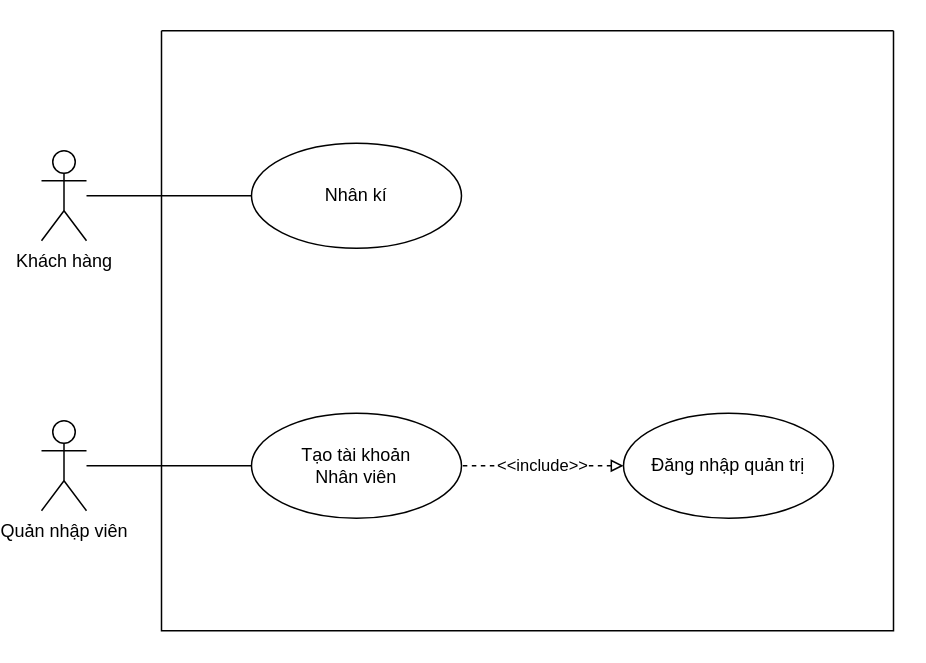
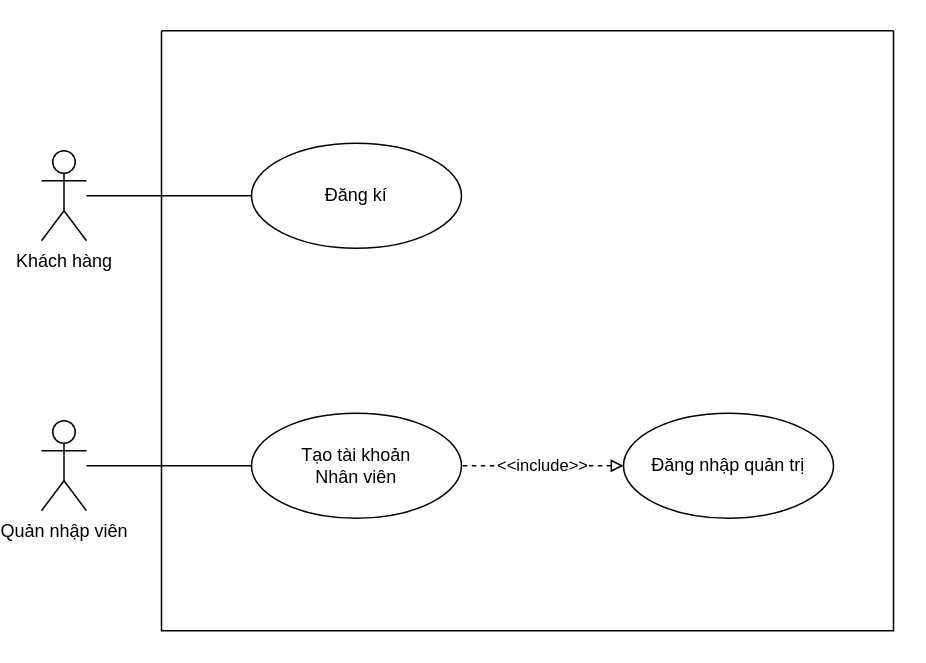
node "Nhân kí": label "Nhân kí" -> "Đăng kí"
